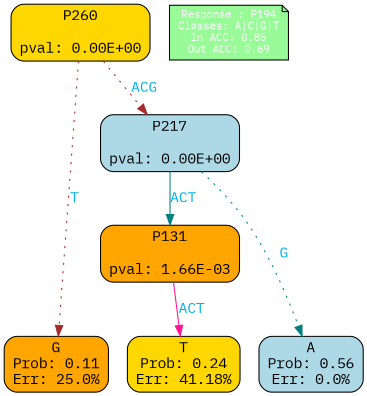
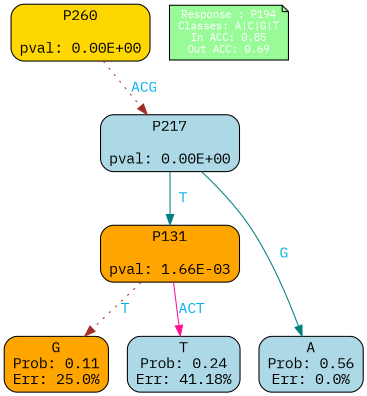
edge "P260 pval: 0.00E+00" -> "G Prob: 0.11 Err: 25.0%": now "P131 pval: 1.66E-03" -> "G Prob: 0.11 Err: 25.0%"
edge "P217 pval: 0.00E+00" -> "P131 pval: 1.66E-03": label "ACT" -> "T"
edge "P217 pval: 0.00E+00" -> "A Prob: 0.56 Err: 0.0%": style dotted -> solid
node "T Prob: 0.24 Err: 41.18%": fillcolor gold -> lightblue
